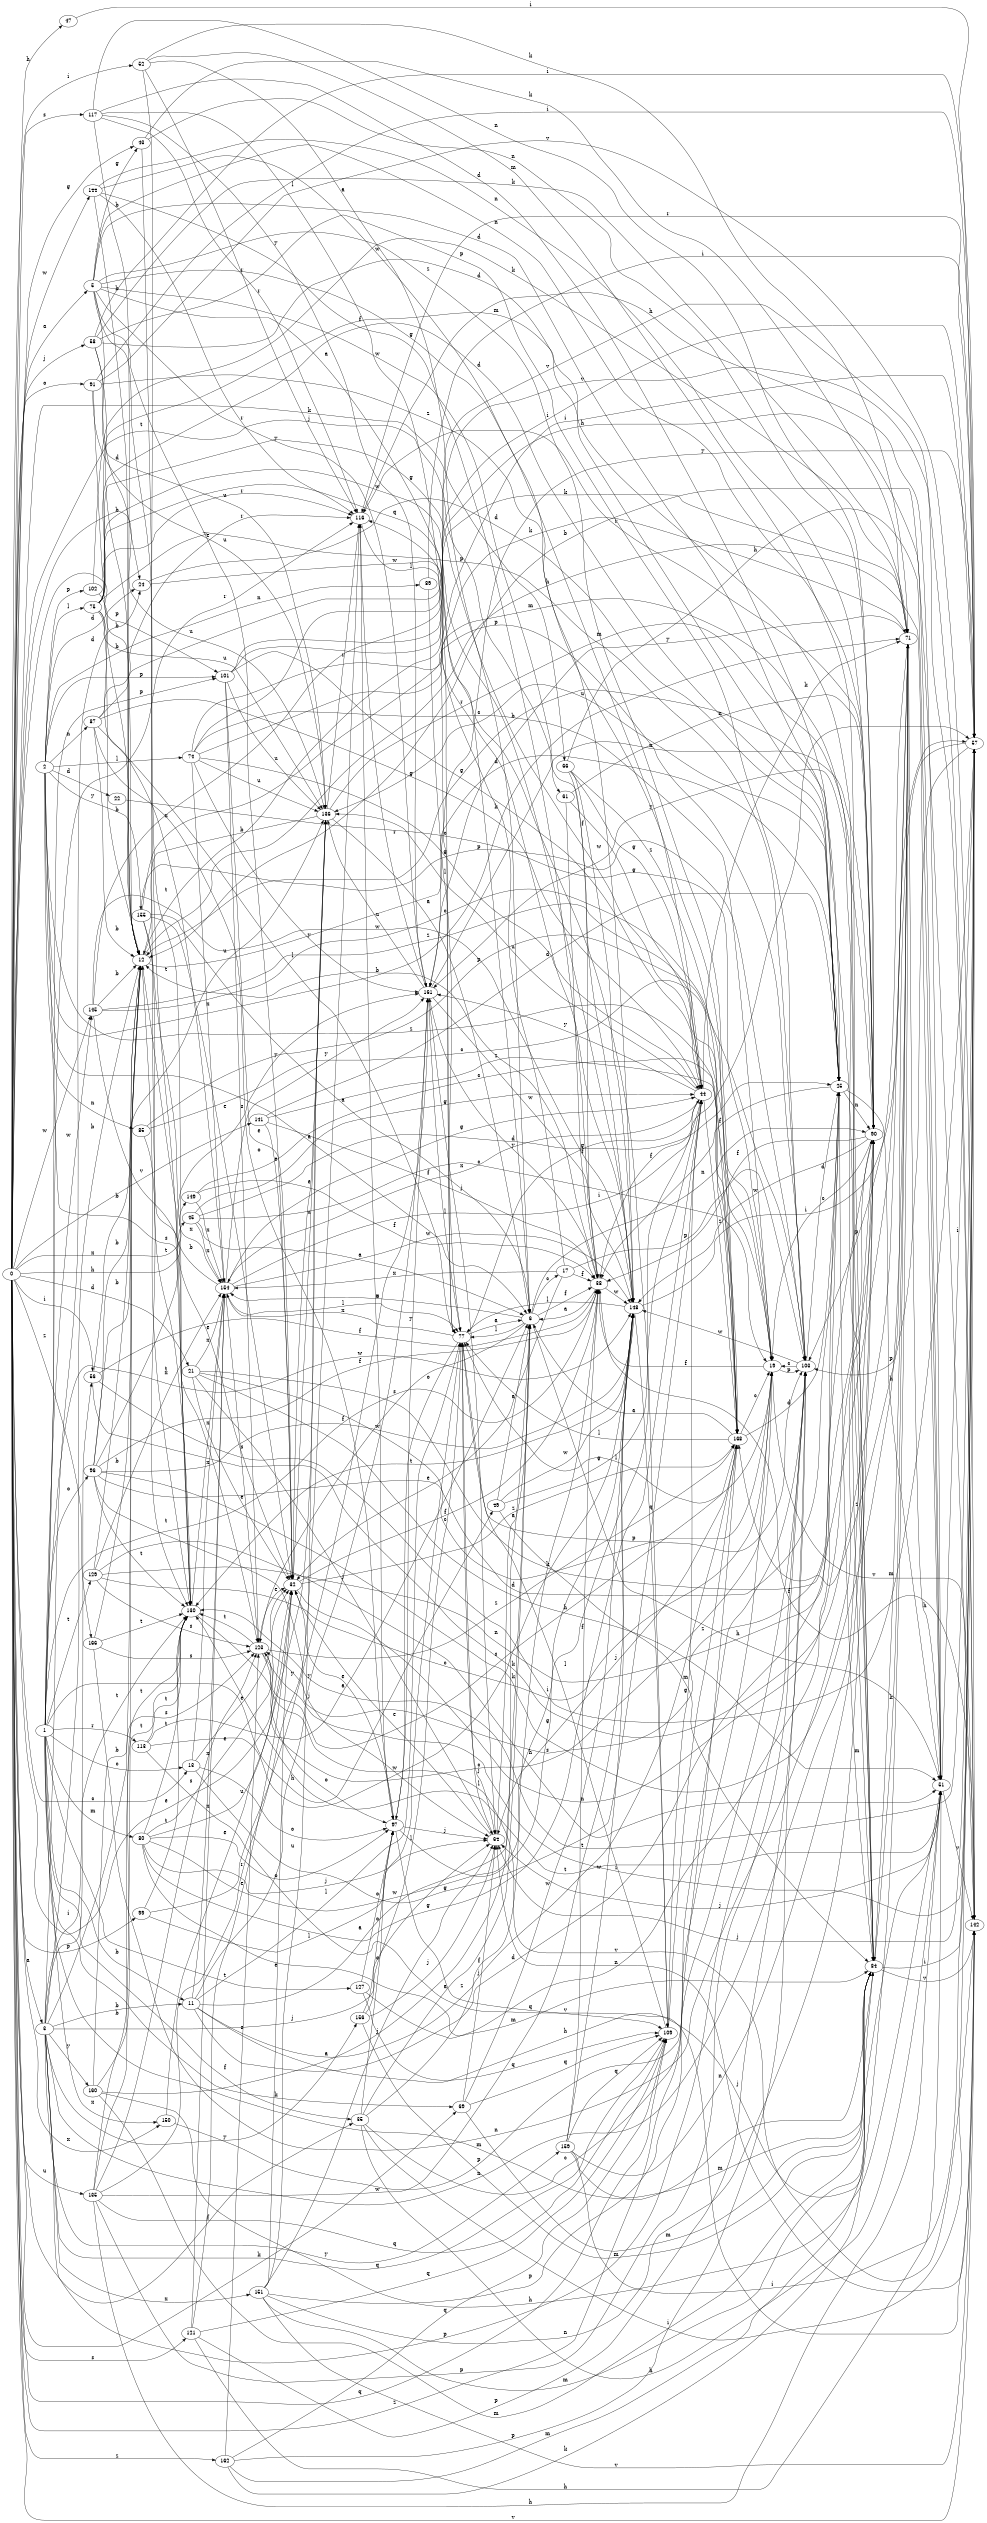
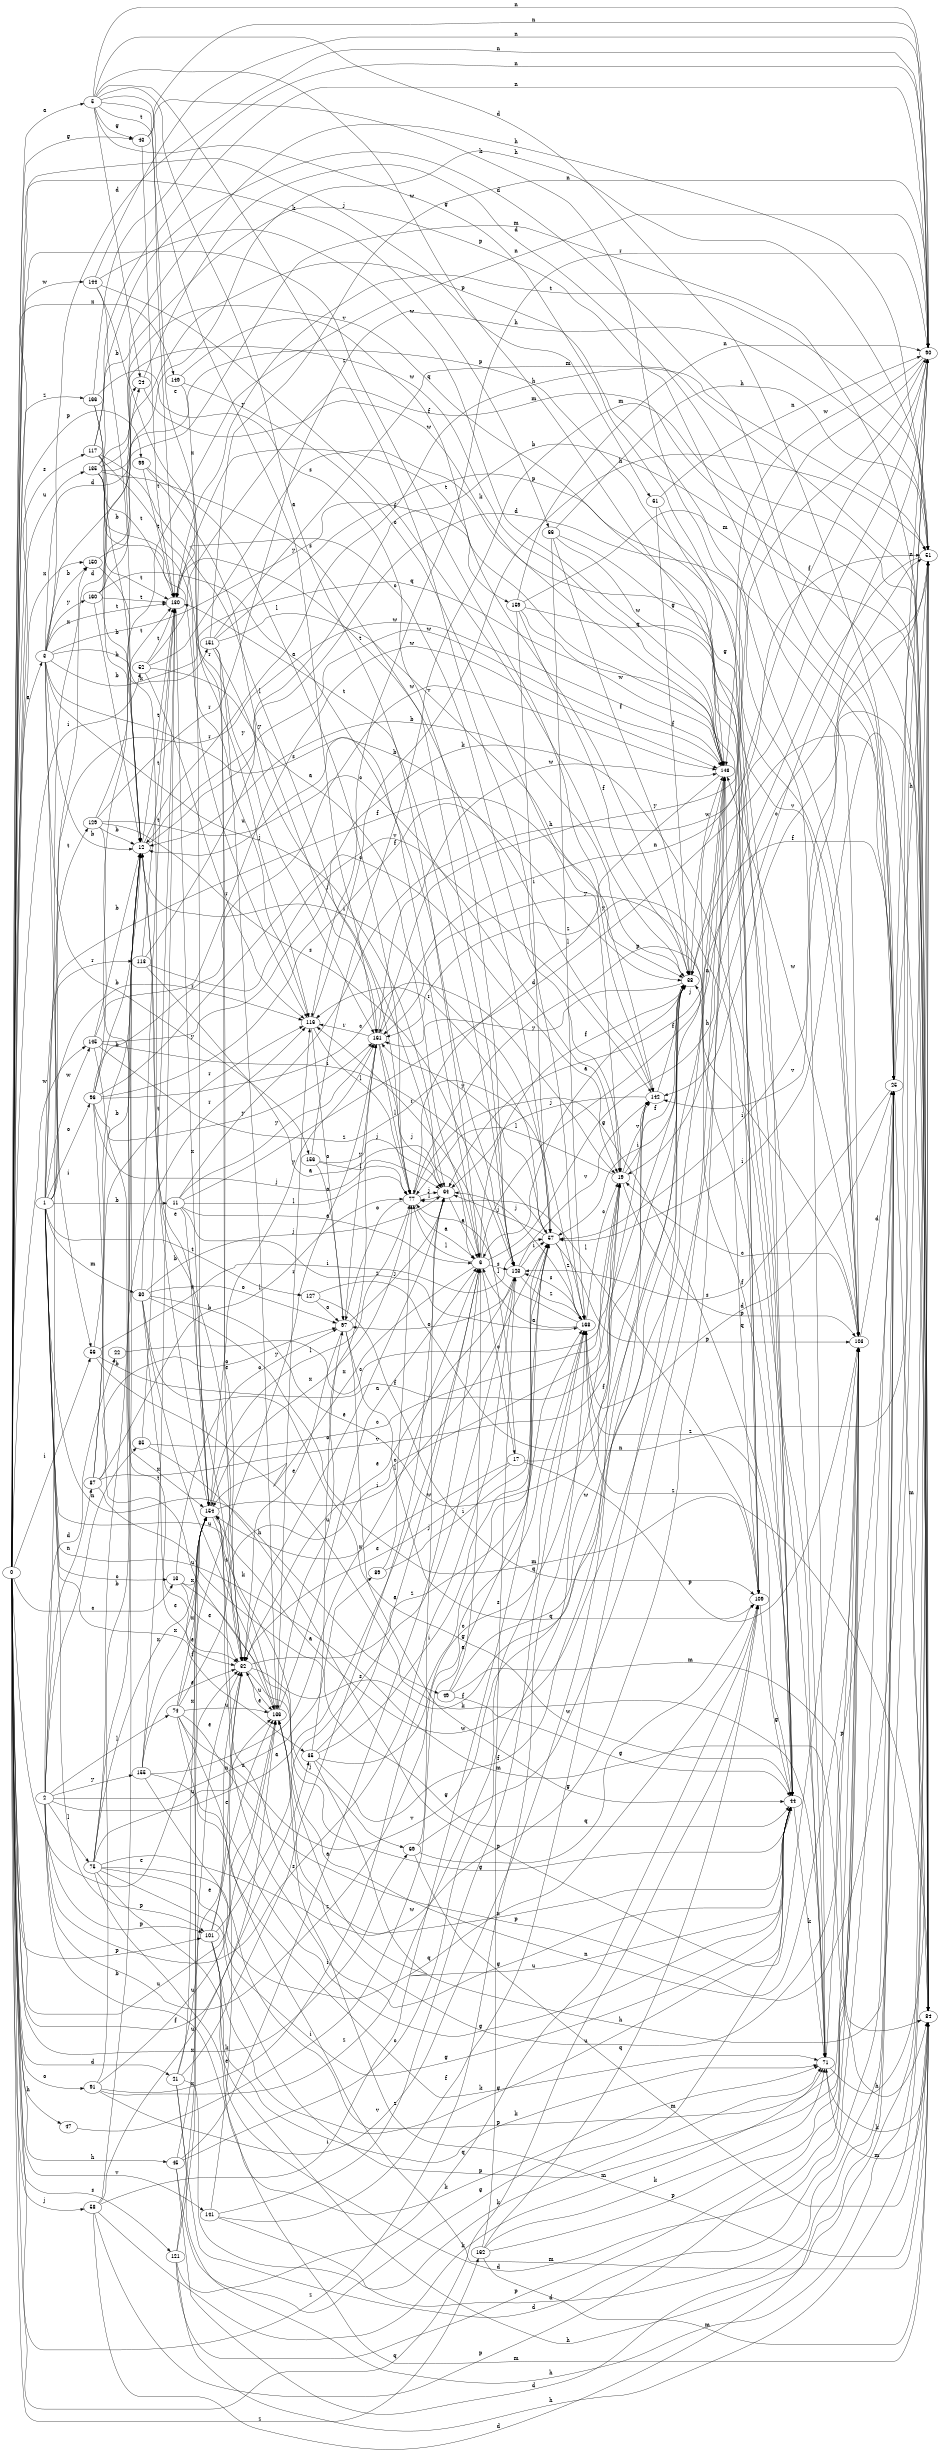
node "102": removed
edge "154" -> "123": now "154" -> "32"
edge "3" -> "11": now "3" -> "150"
